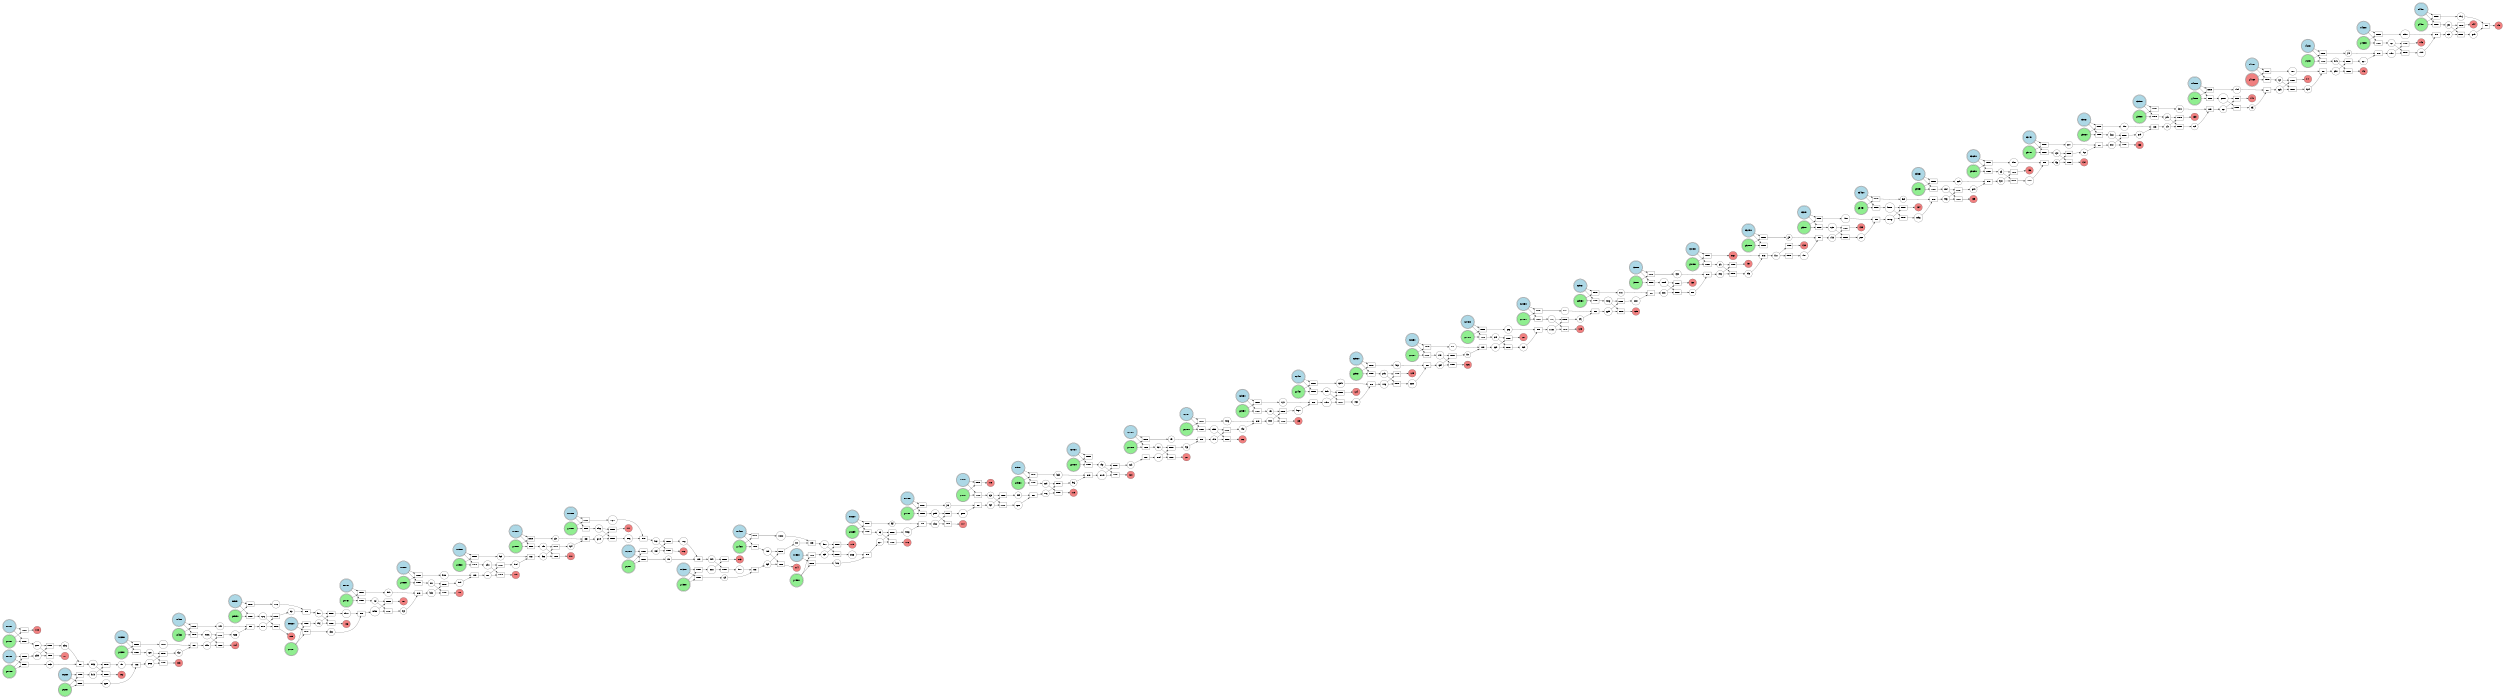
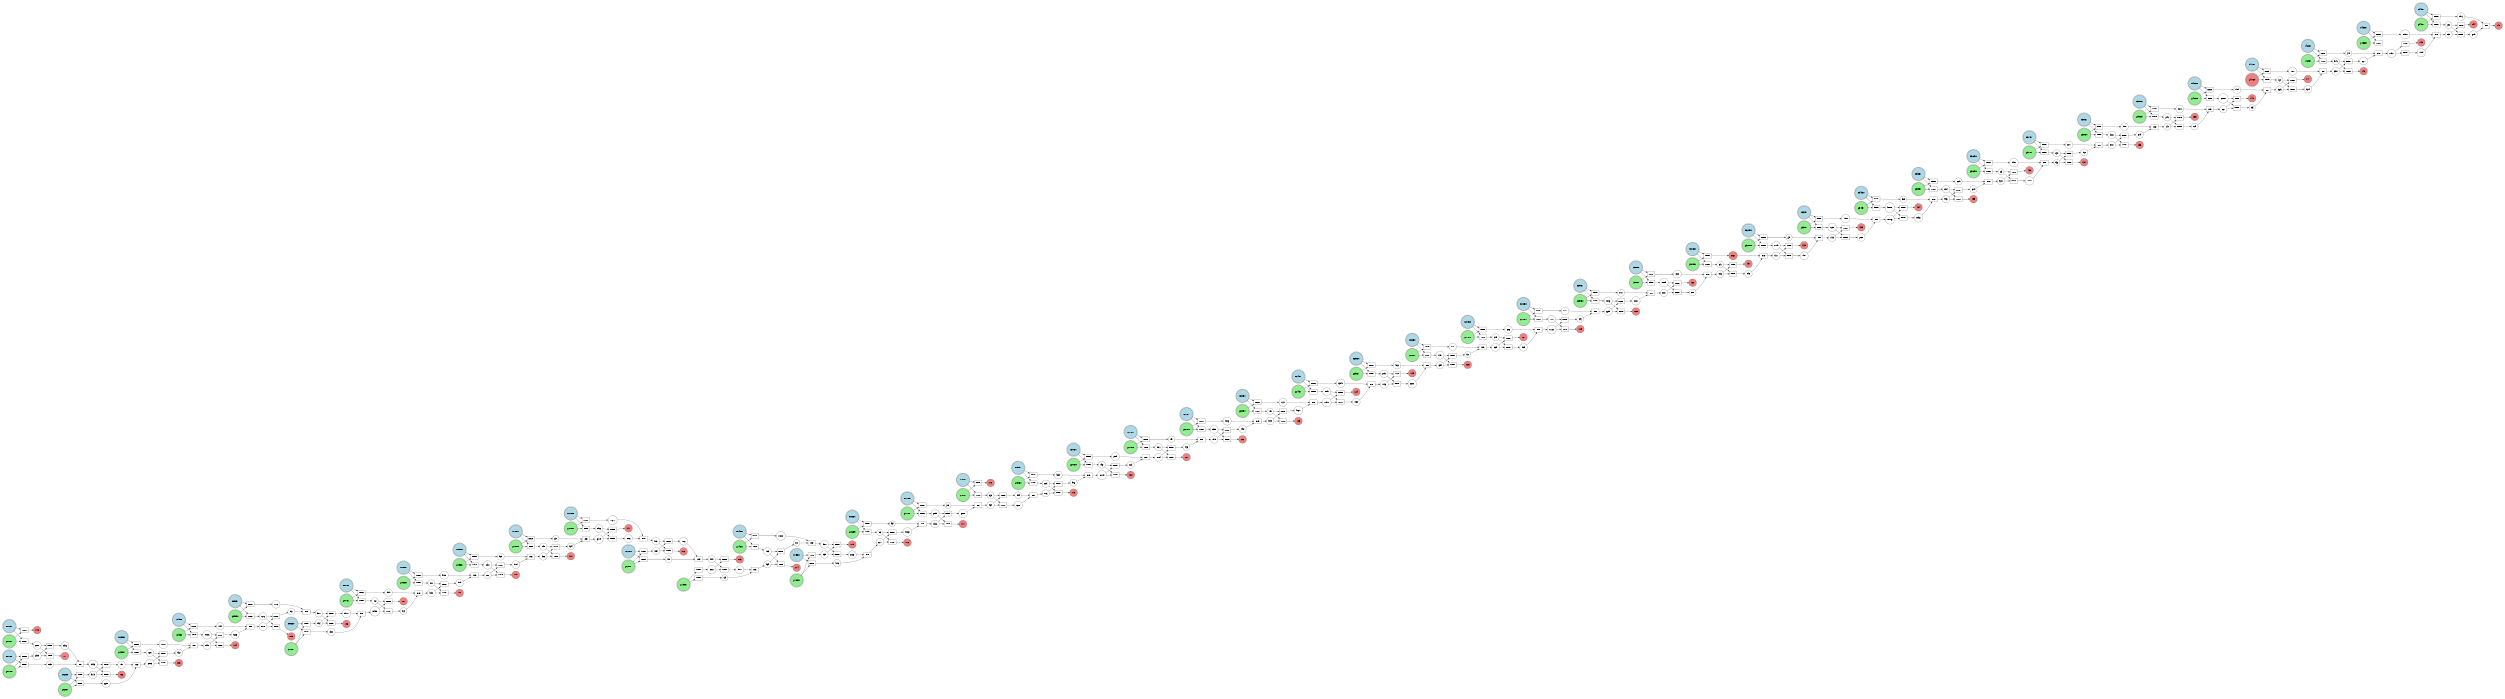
node "ngt": removed
node "rwk": added
node "pnb": added
node "x13=1": removed
